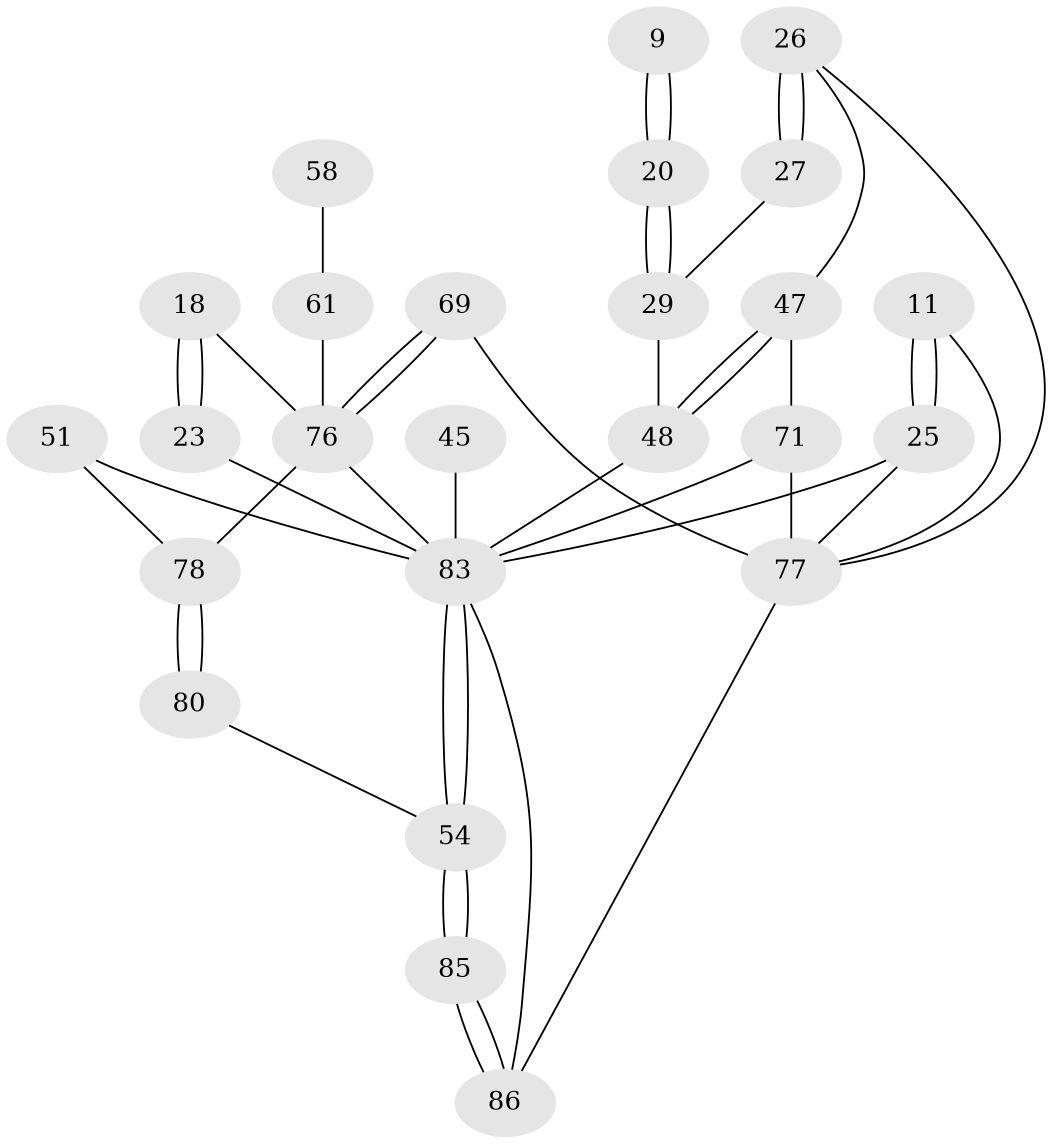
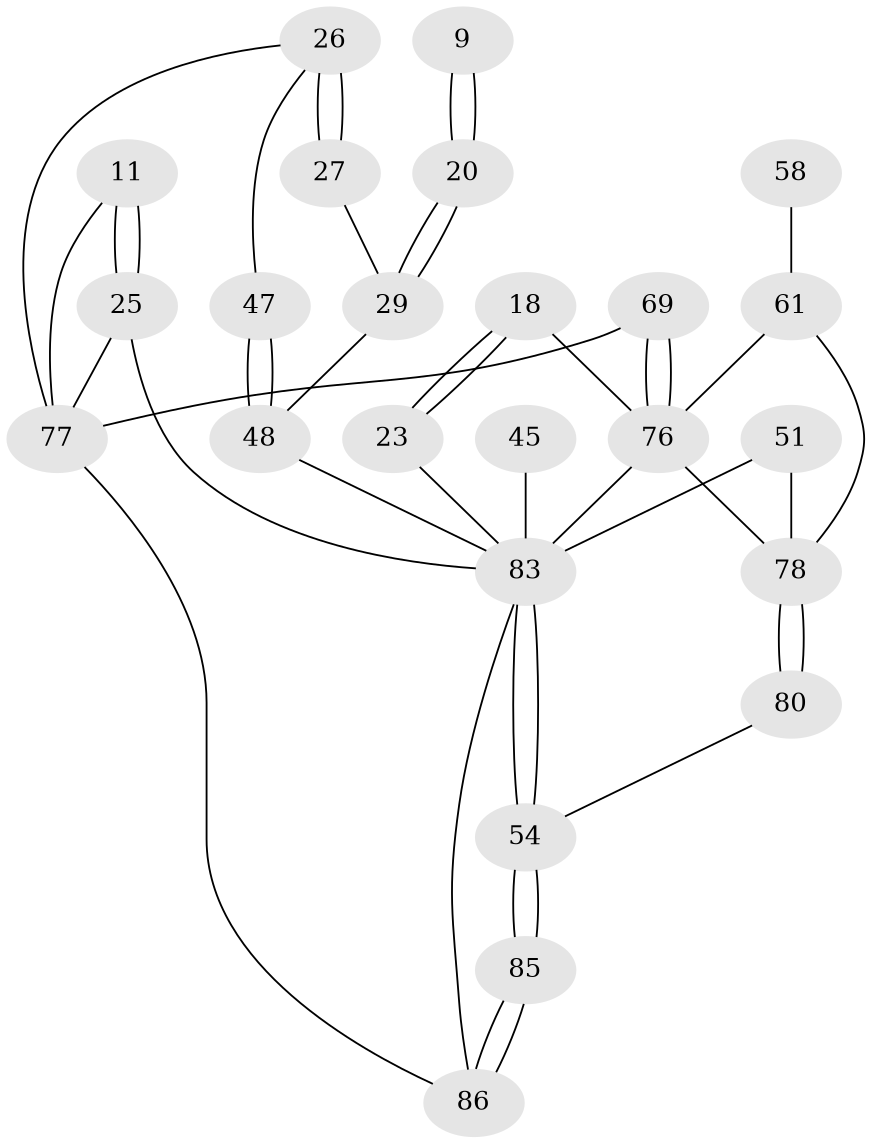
node "71": removed
edge "61" -- "78": added
